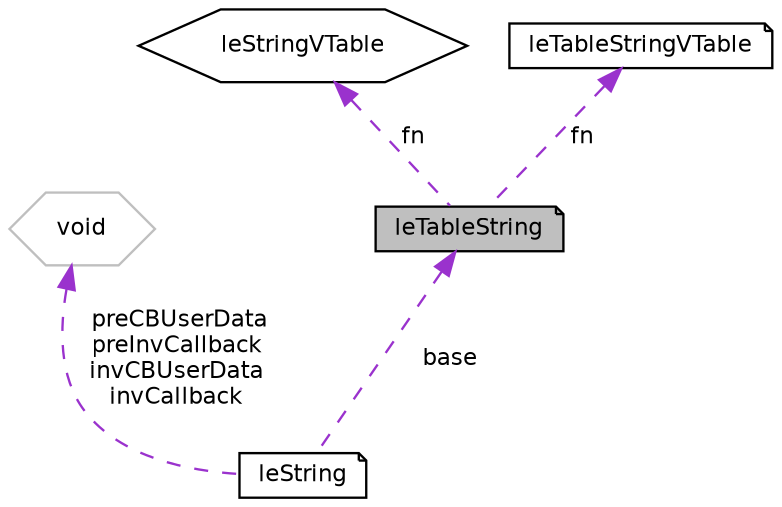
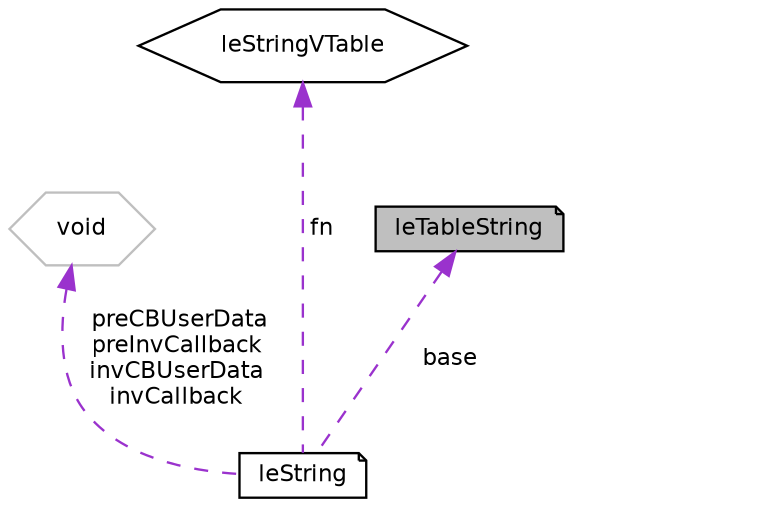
node "leTableStringVTable": removed
edge "leTableString" -> "leStringVTable": now "leString" -> "leStringVTable"
